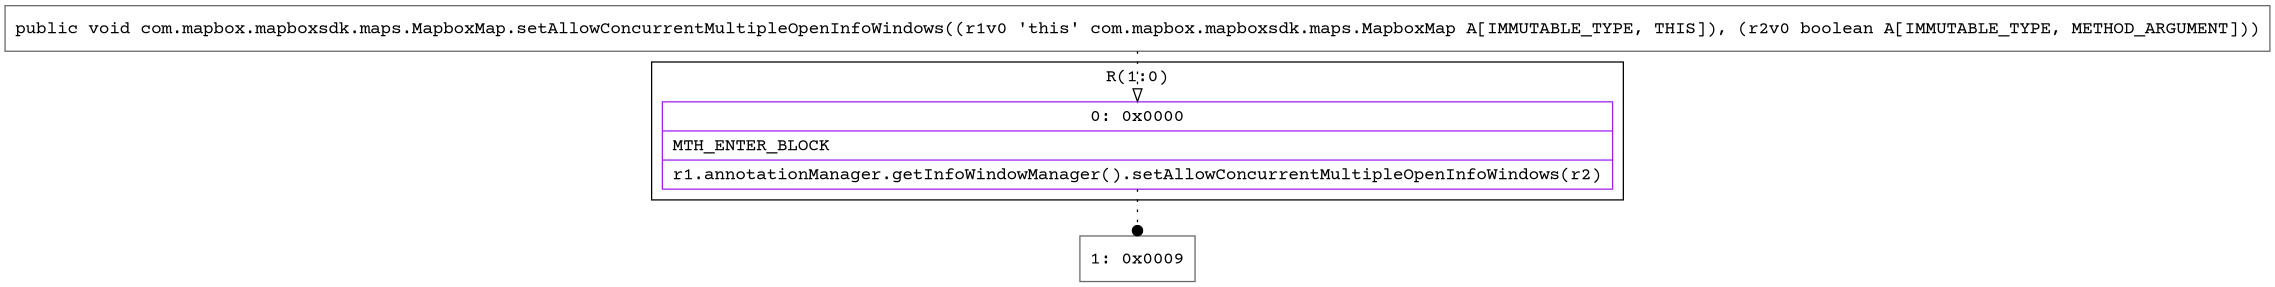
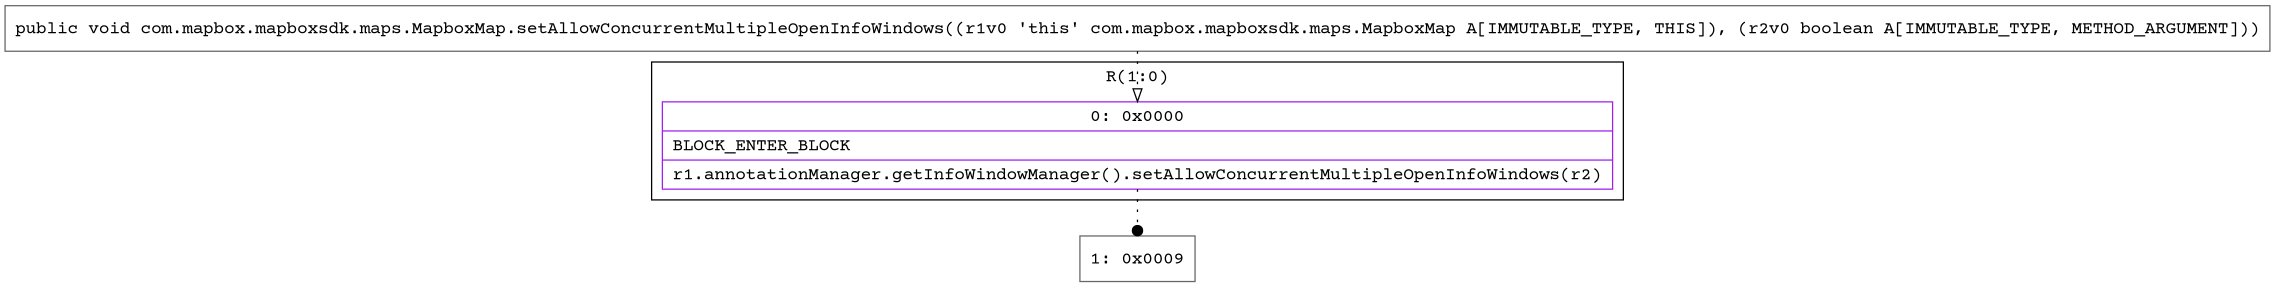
node "0: 0x0000": text "MTH_ENTER_BLOCK" -> "BLOCK_ENTER_BLOCK"
